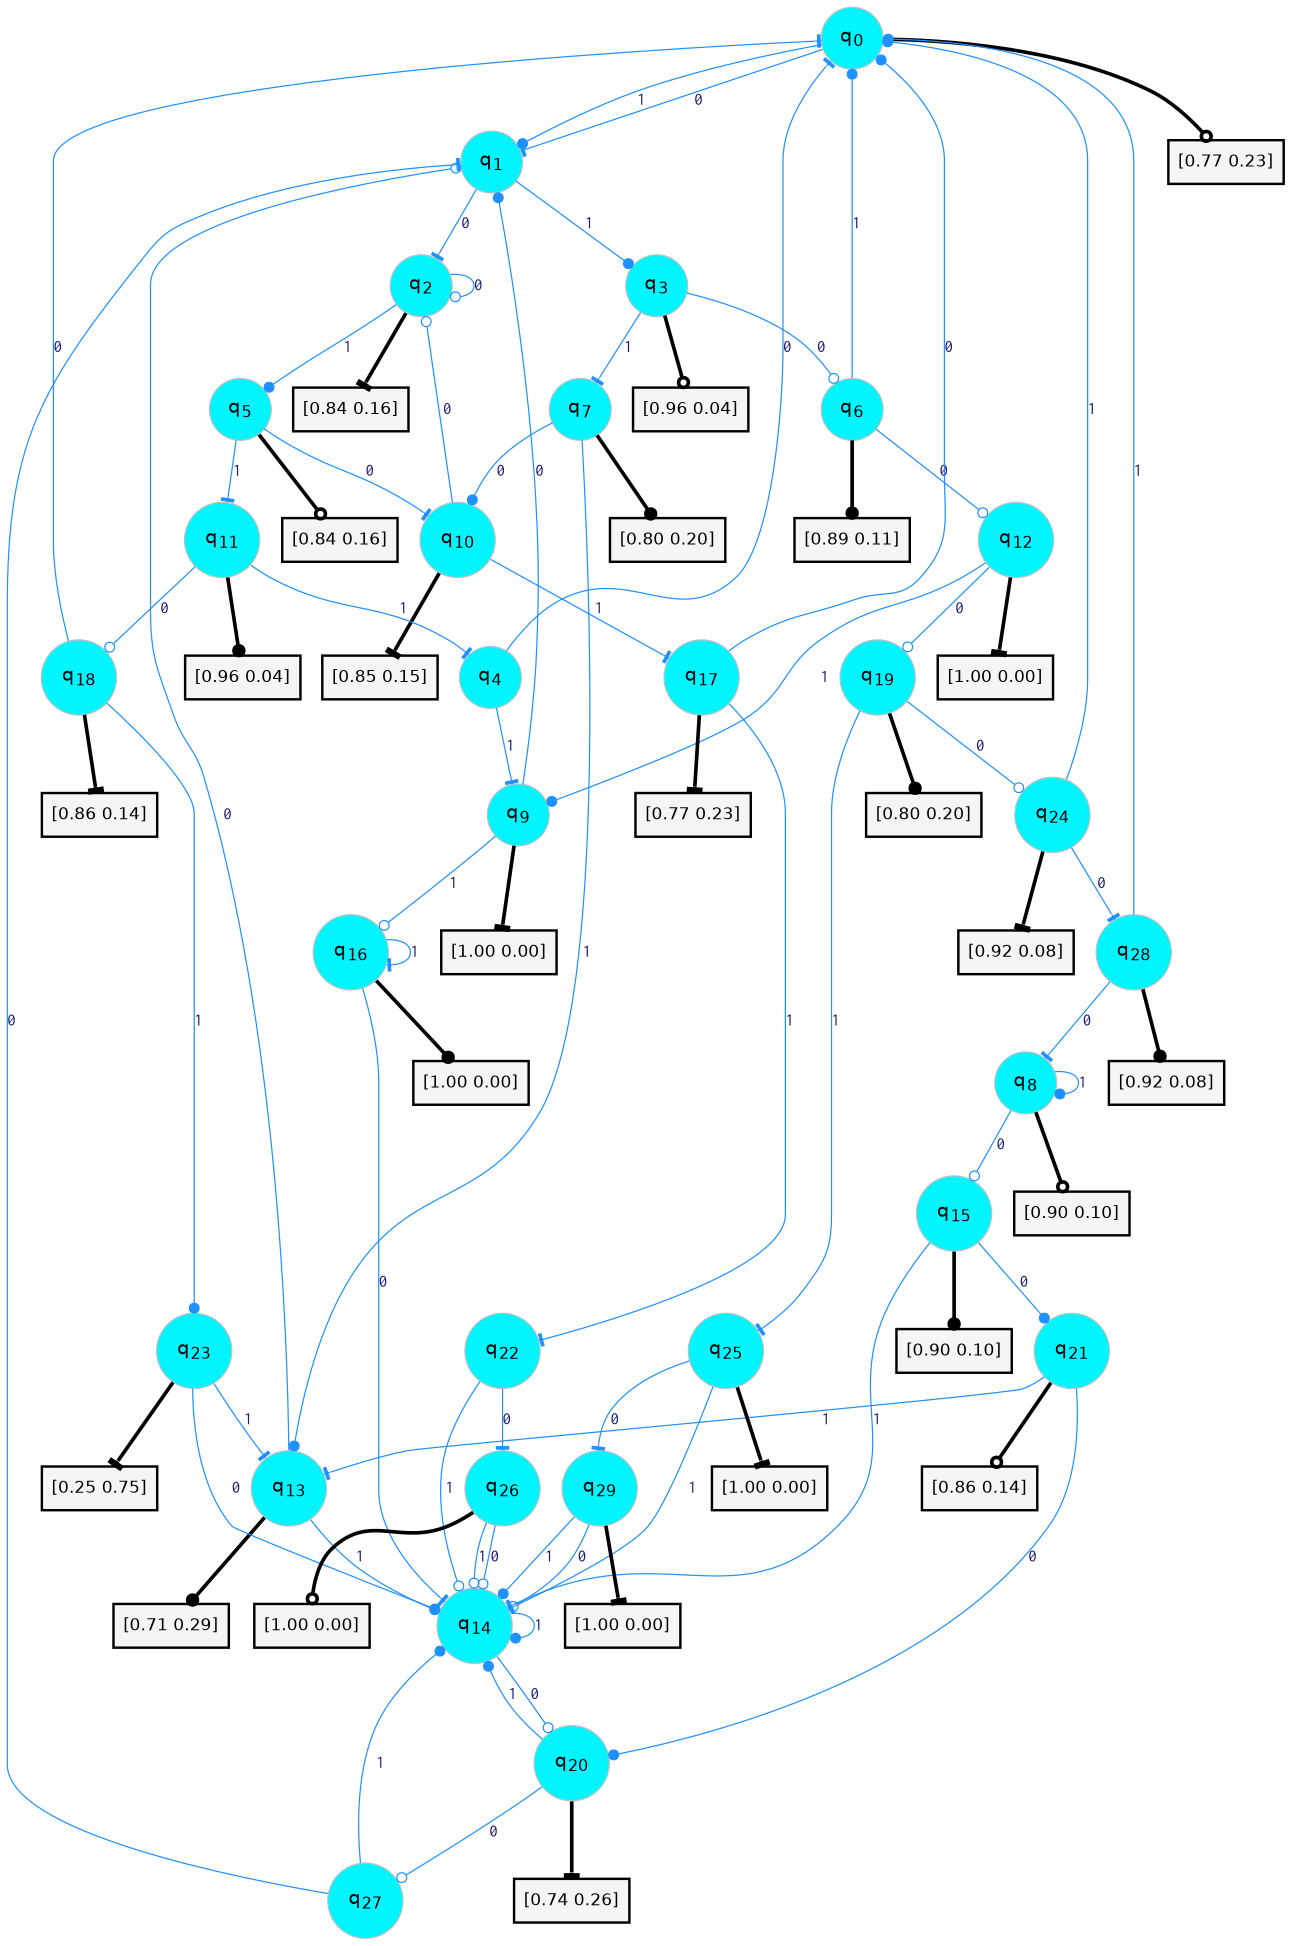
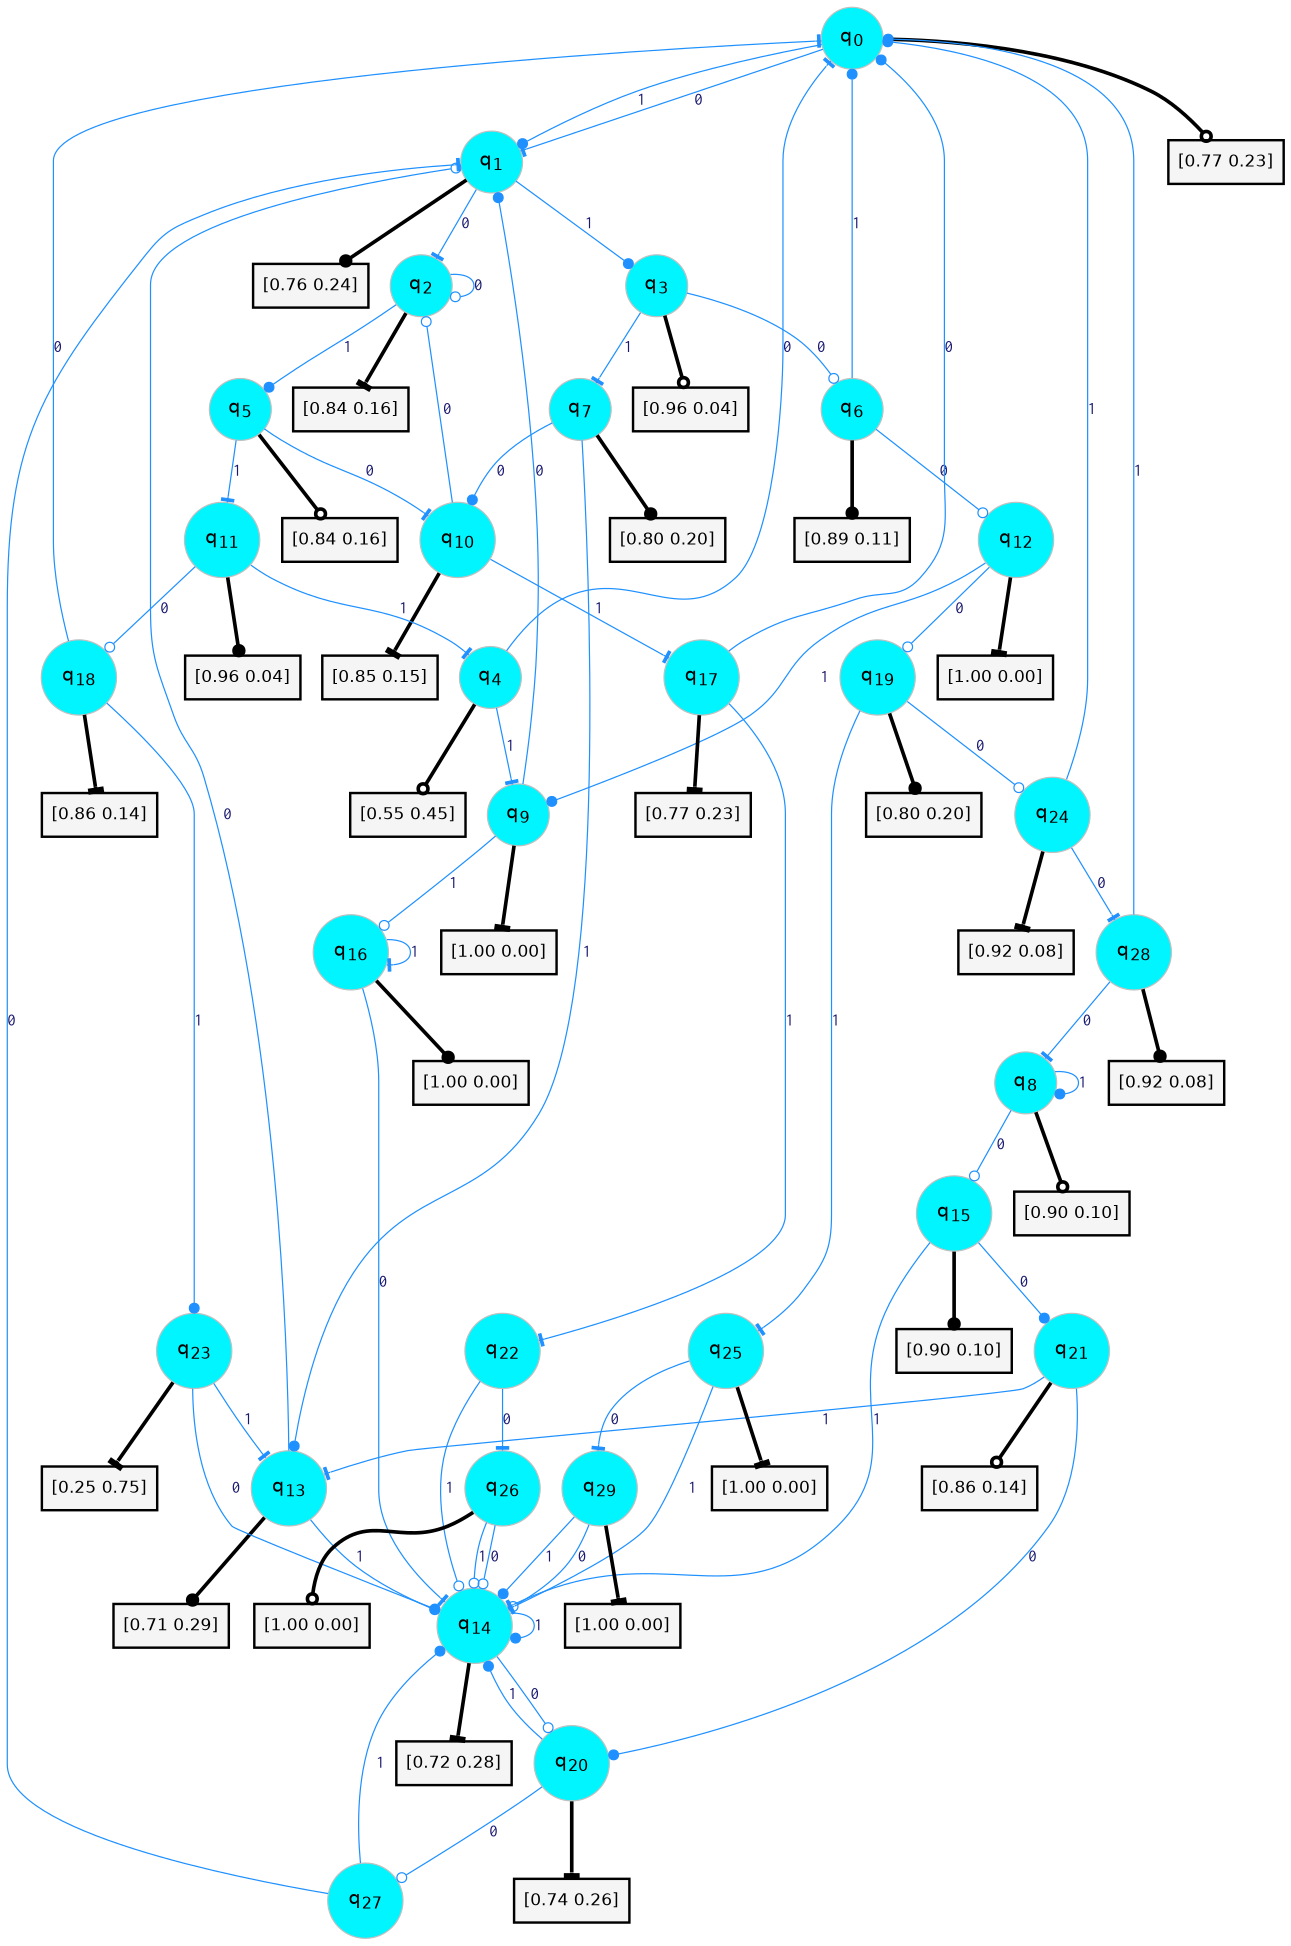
node "[0.76 0.24]": added
node "[0.55 0.45]": added
node "[0.72 0.28]": added
